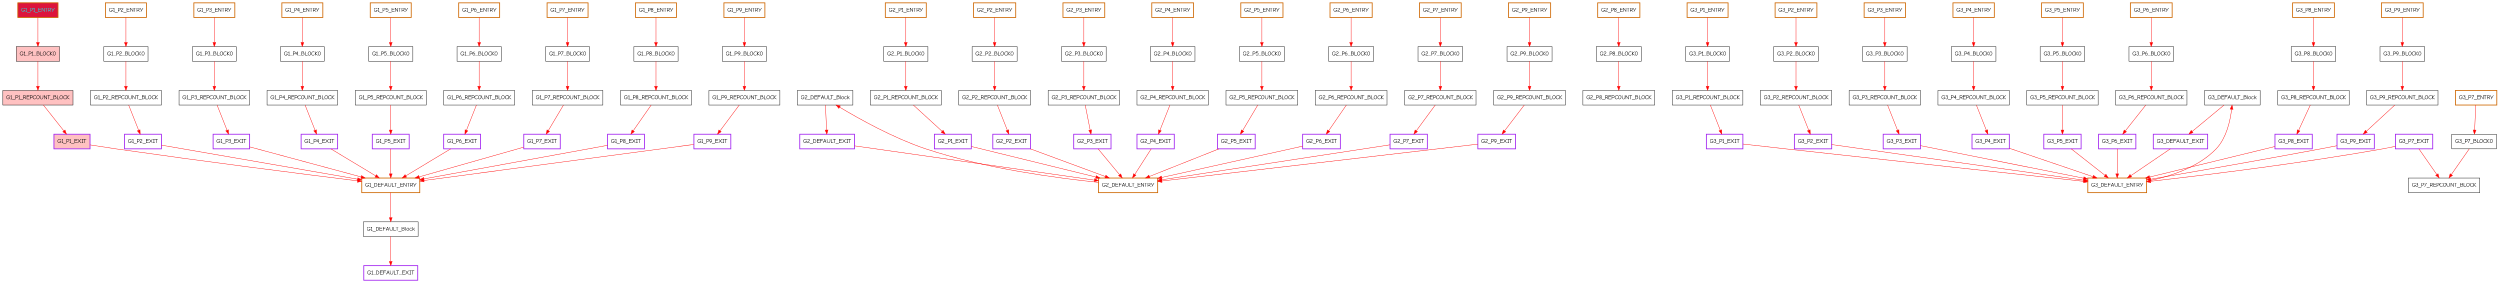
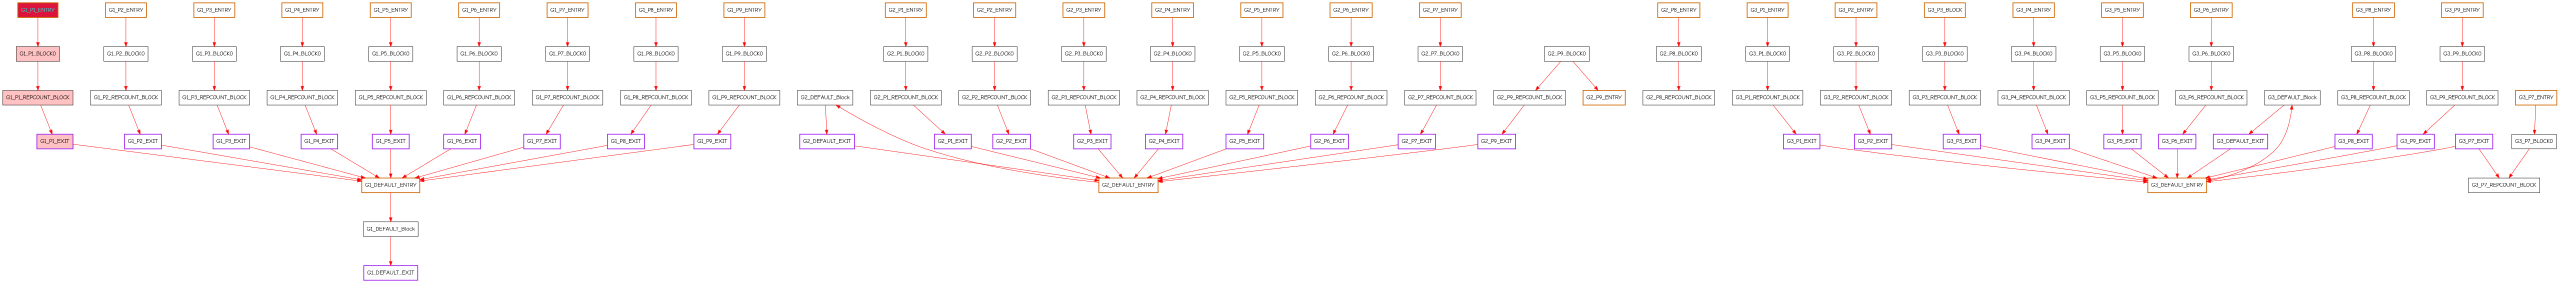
node "G3_P3_ENTRY": label "G3_P3_ENTRY" -> "G3_P3_BLOCK"
edge "G2_P9_ENTRY" -> "G2_P9_BLOCK0": reversed
